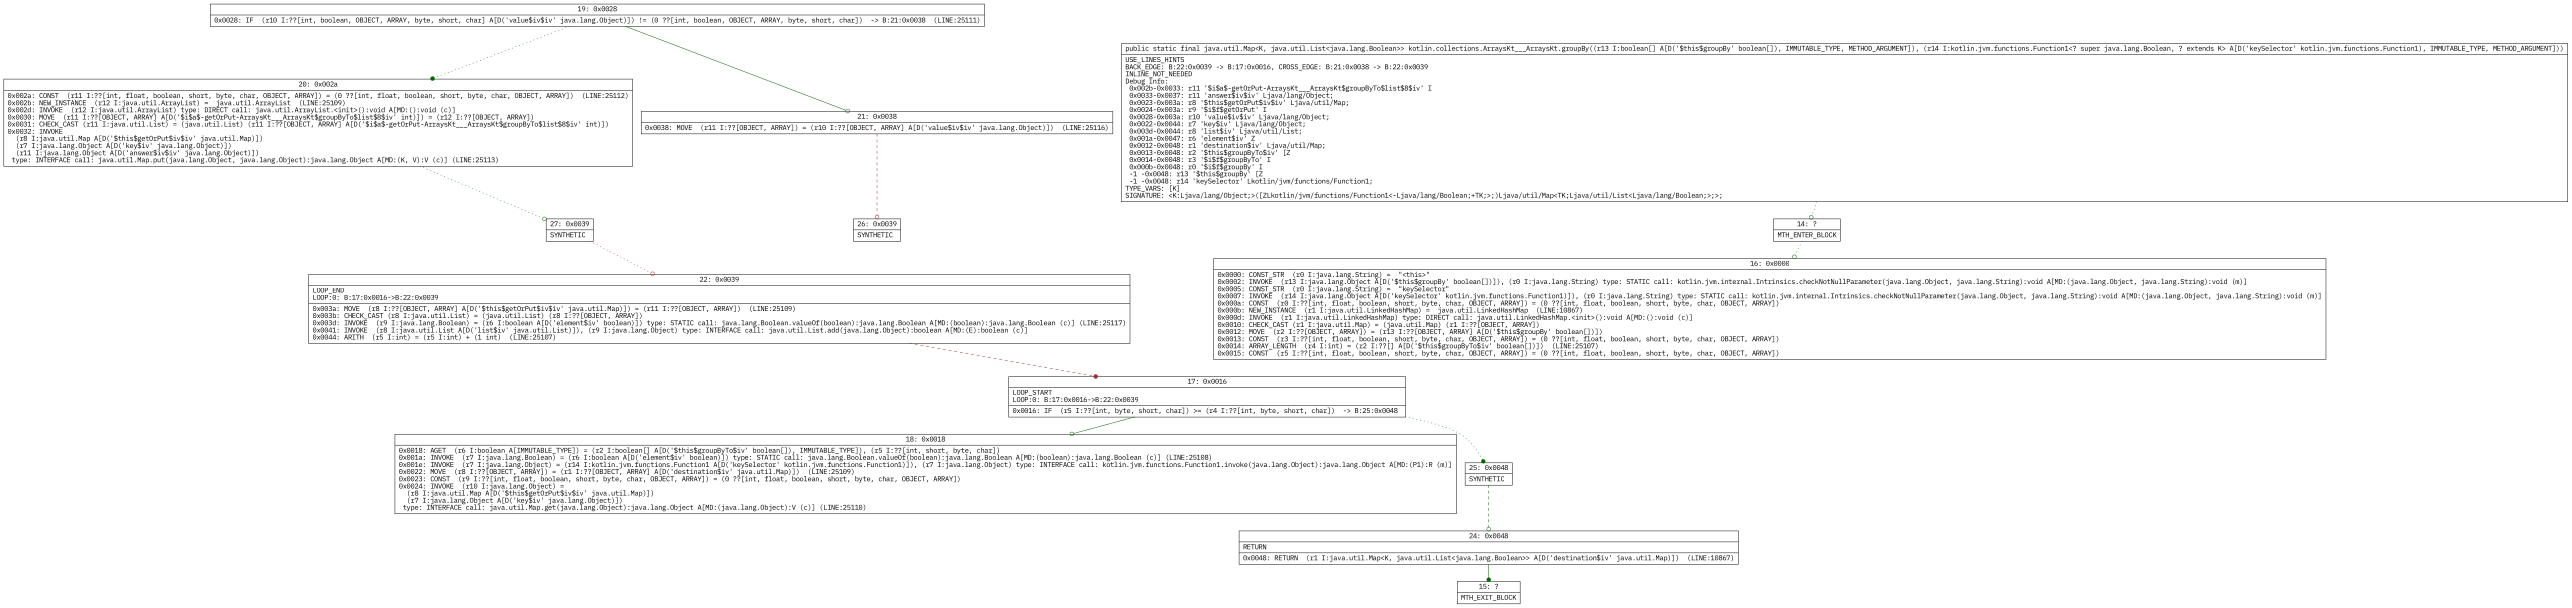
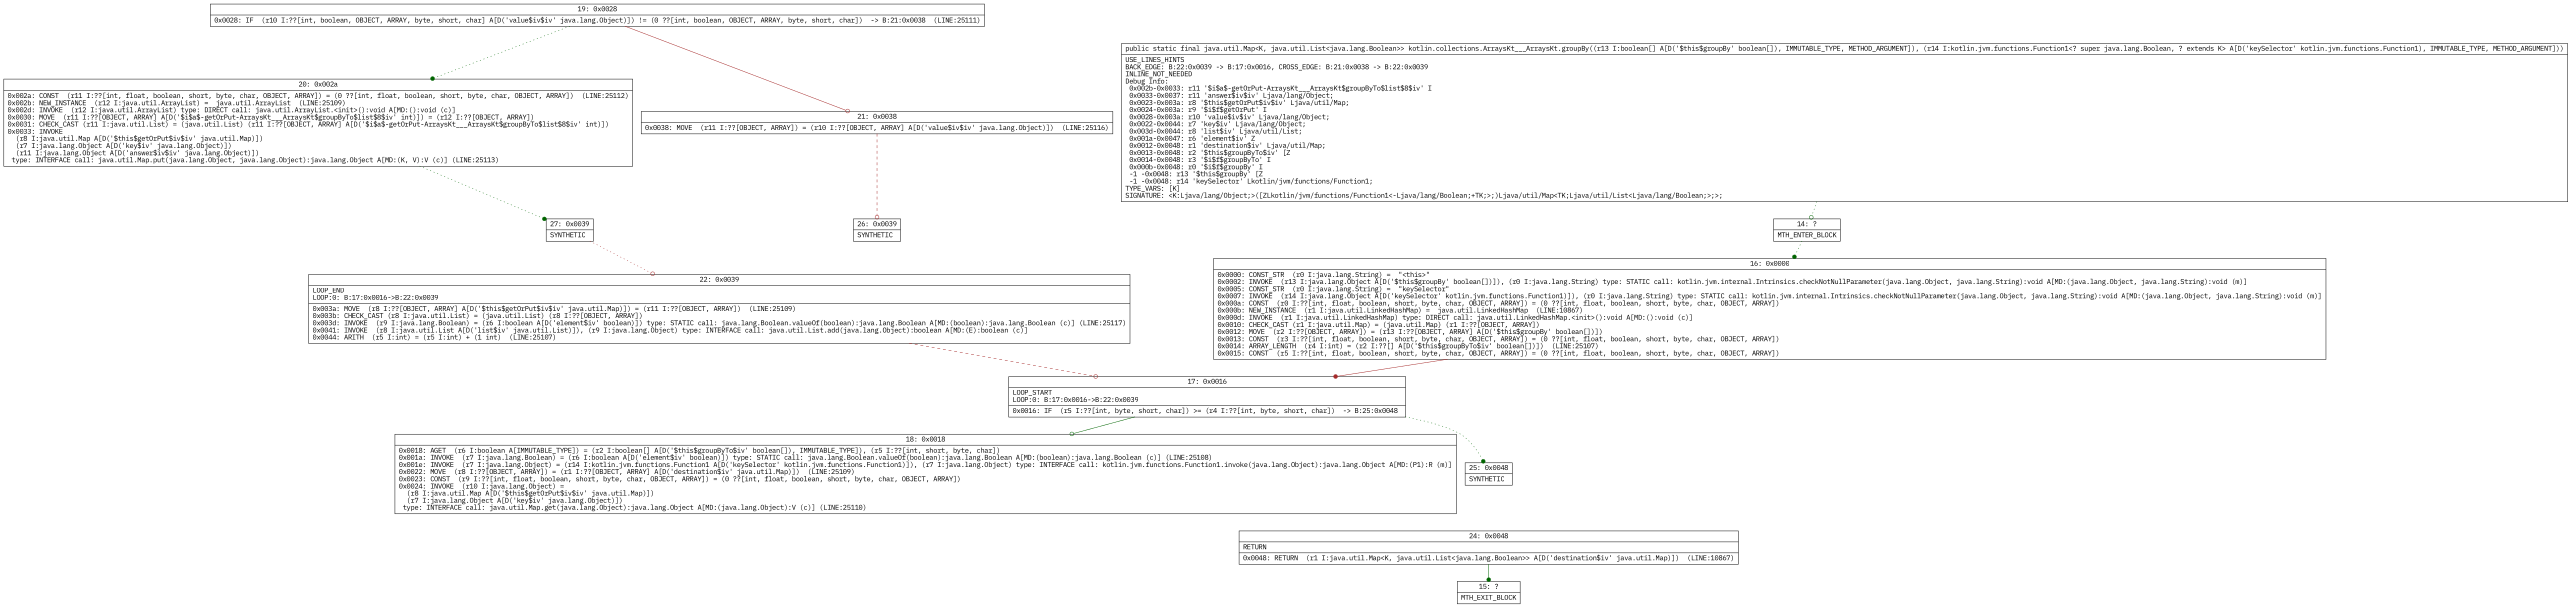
edge "19: 0x0028" -> "21: 0x0038": color darkgreen -> brown
node "20: 0x002a": text "0x0032: INVOKE" -> "0x0033: INVOKE"
edge "20: 0x002a" -> "27: 0x0039": arrowhead odot -> dot
edge "14: ?" -> "16: 0x0000": arrowhead odot -> dot
edge "22: 0x0039" -> "17: 0x0016": arrowhead dot -> odot
edge "16: 0x0000" -> "17: 0x0016": added
edge "25: 0x0048" -> "24: 0x0048": removed
